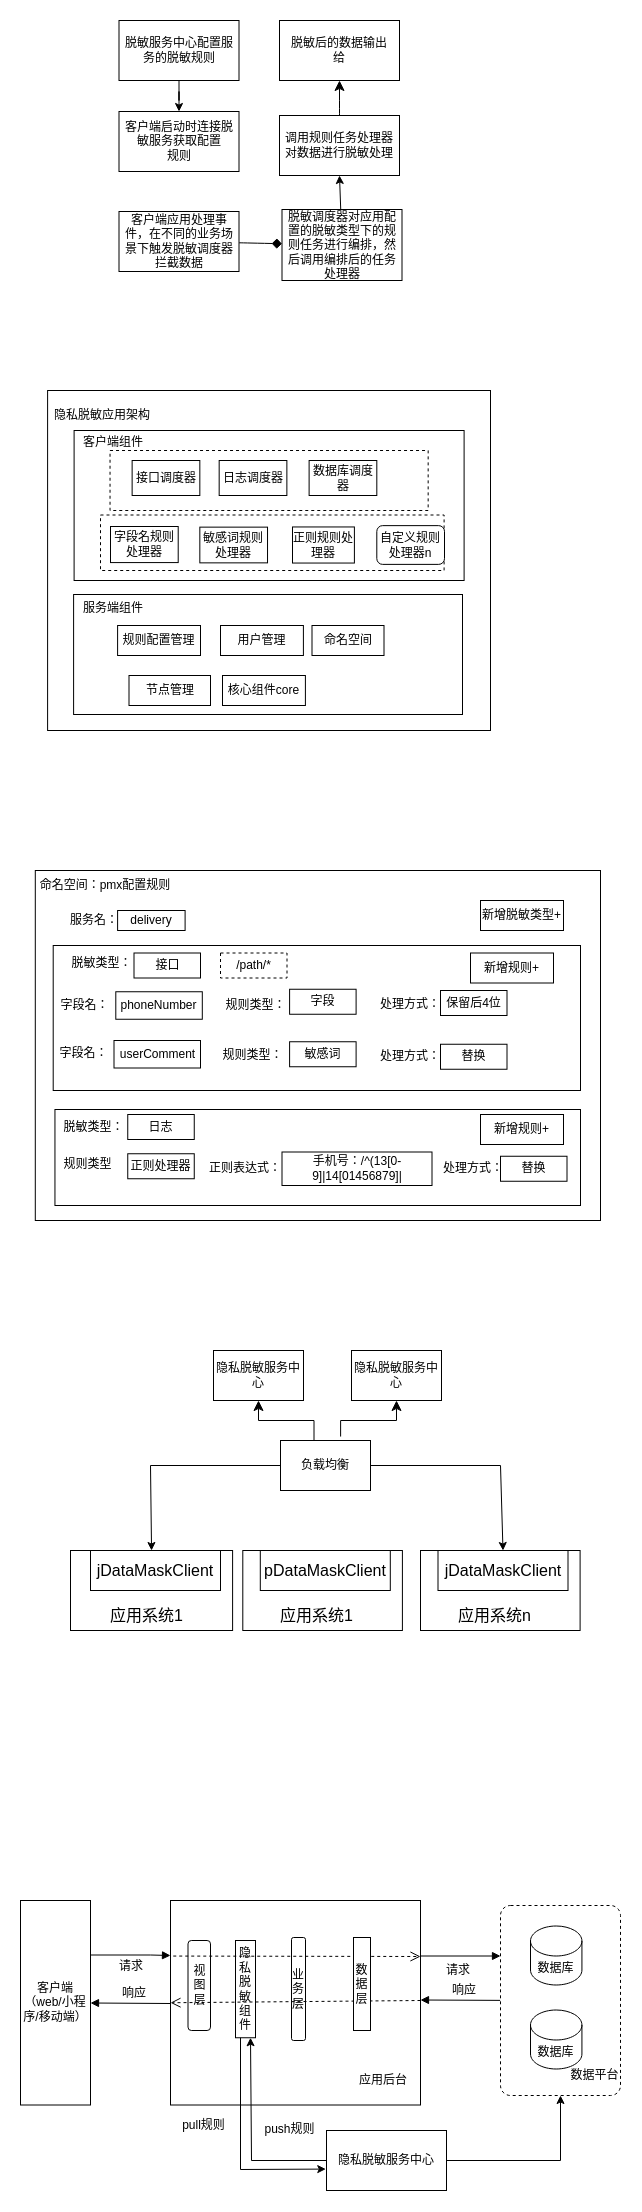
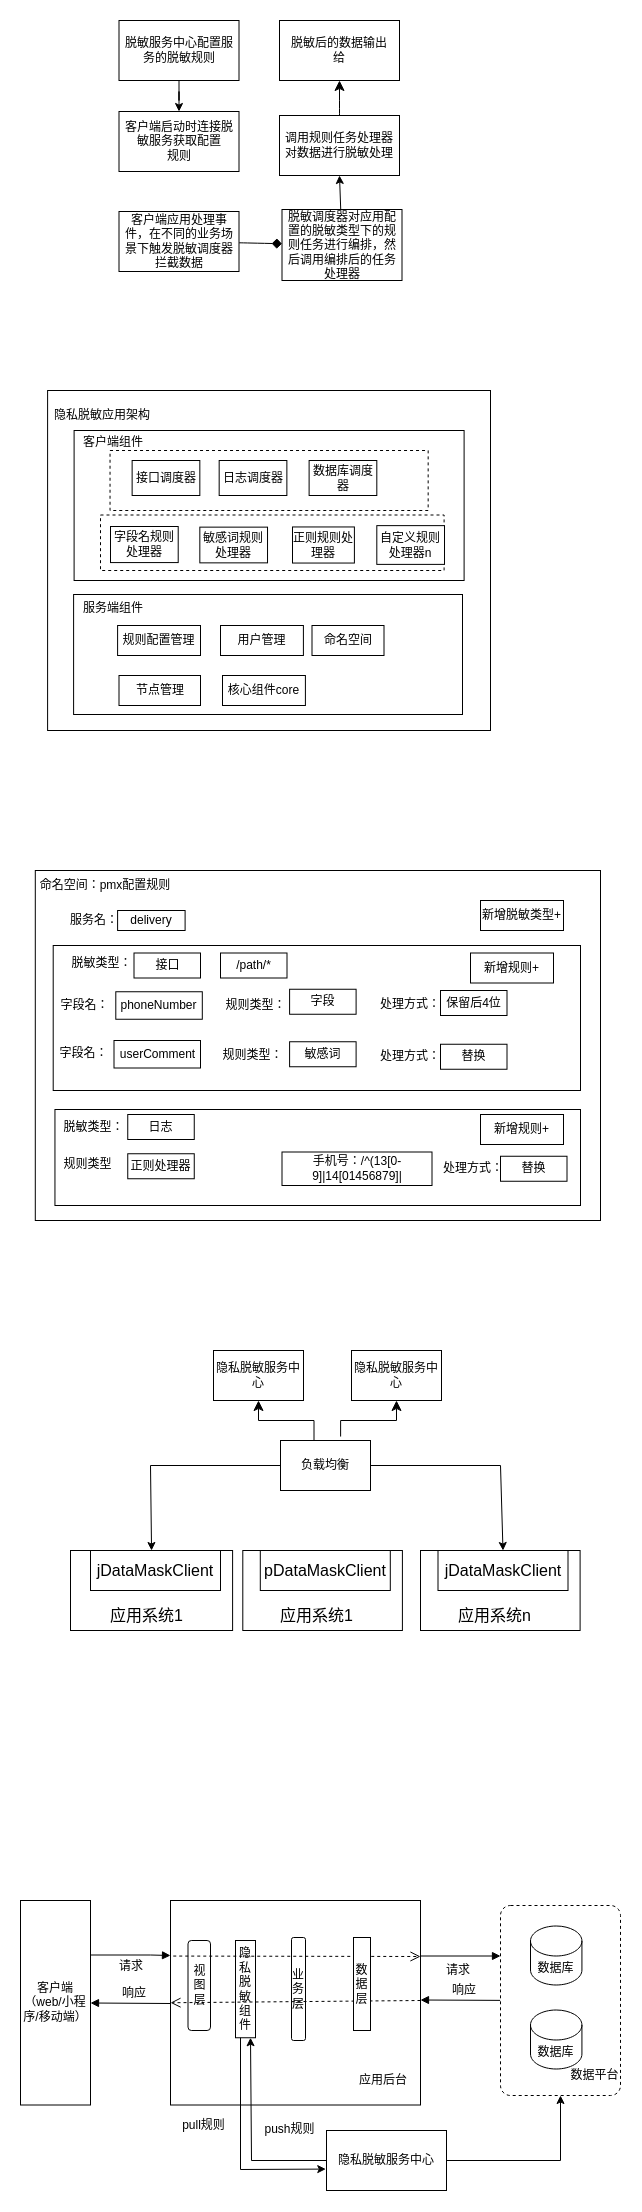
node "自定义规则处理器n": shape rounded rectangle -> rectangle
node "节点管理": moved (170, 691) -> (160, 691)
node "/path/*": style dashed -> solid
node "正则表达式：": removed
